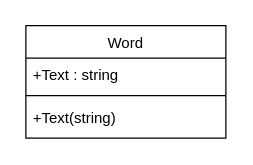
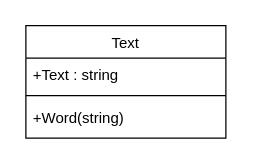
node "Word": label "Word" -> "Text"
node "+Text(string)": label "+Text(string)" -> "+Word(string)"
